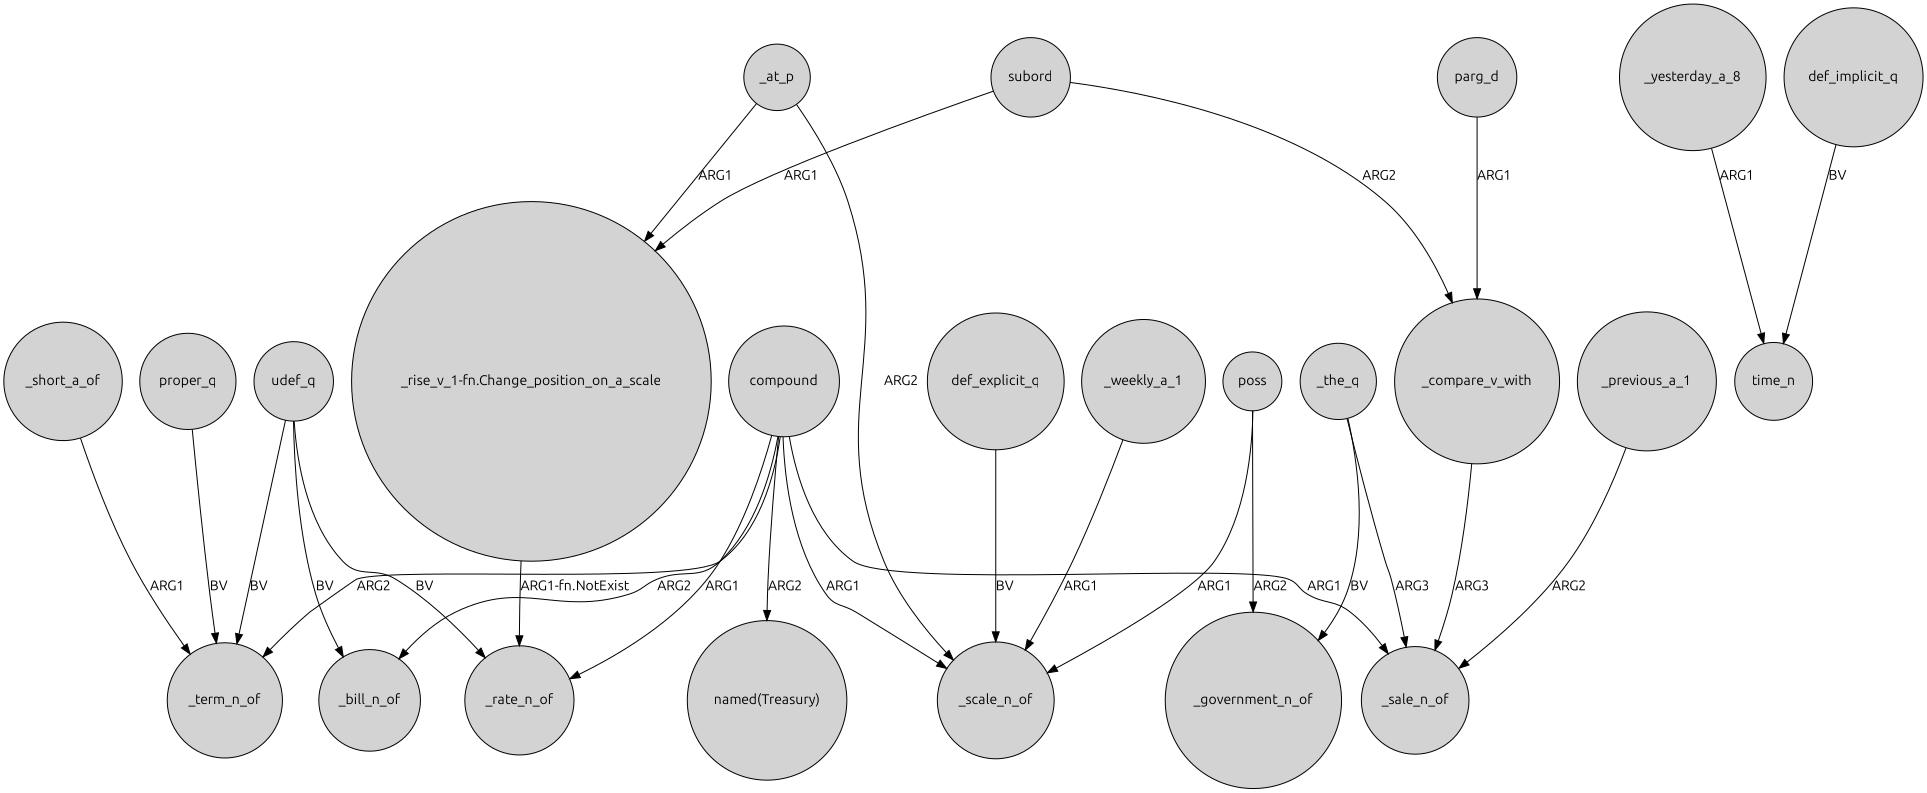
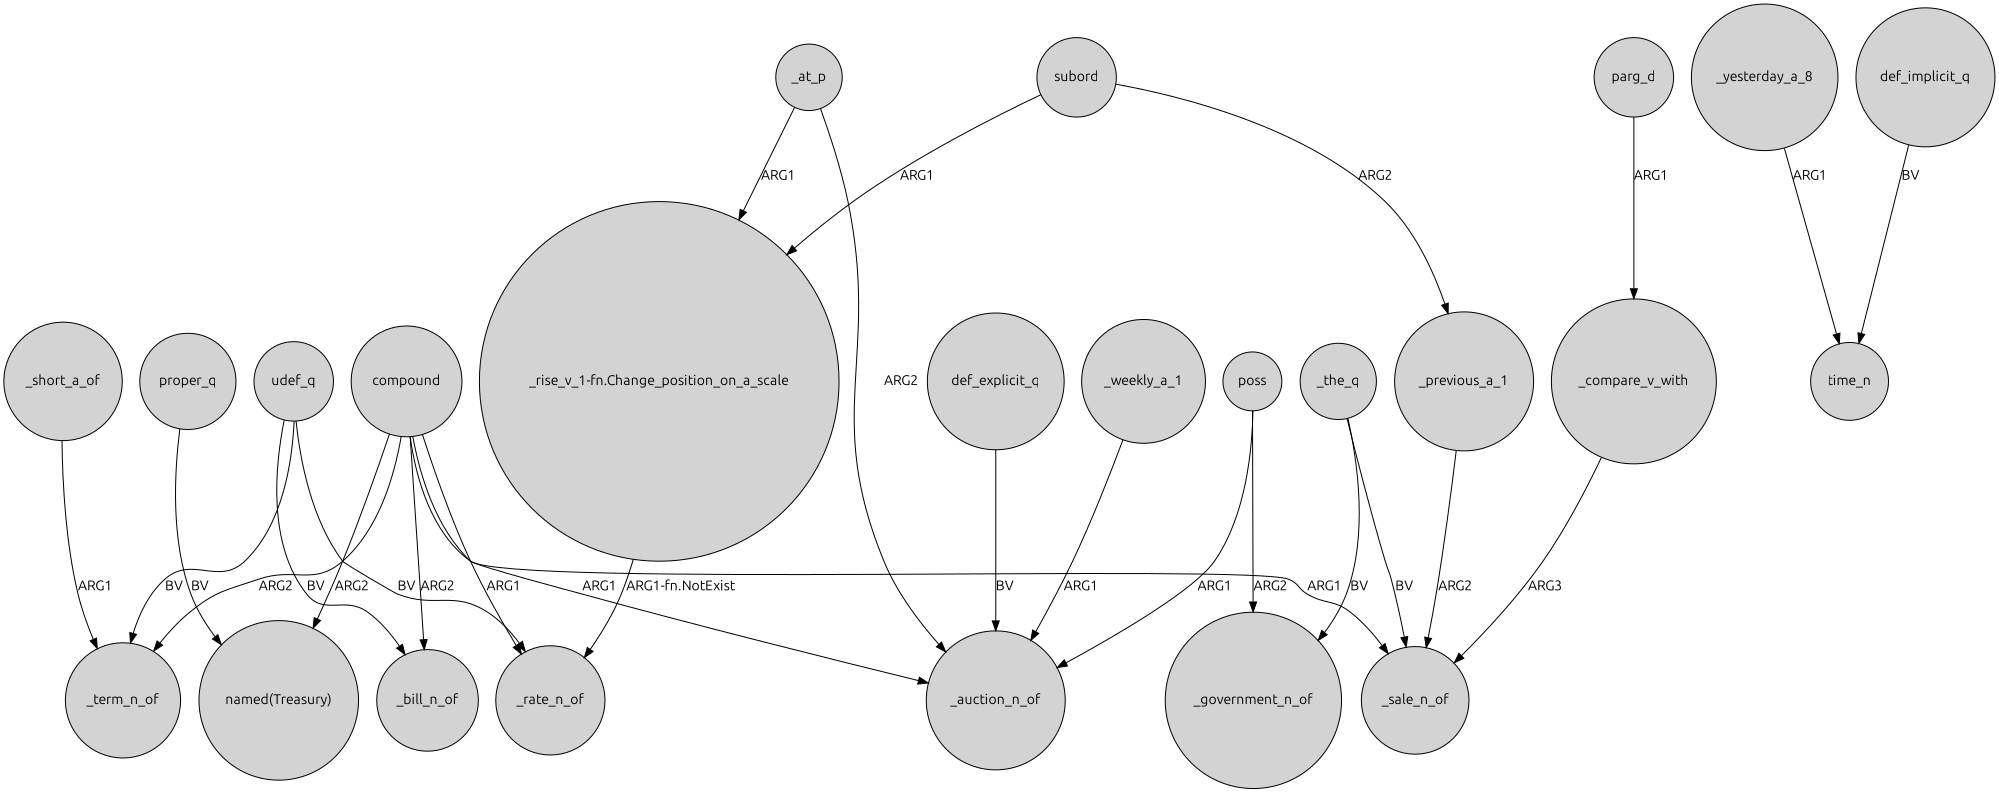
edge "subord" -> "_compare_v_with": now "subord" -> "_previous_a_1"
edge "proper_q" -> "_term_n_of": now "proper_q" -> "named(Treasury)"
edge "_the_q" -> "_sale_n_of": label "ARG3" -> "BV"
node "_scale_n_of": label "_scale_n_of" -> "_auction_n_of"
